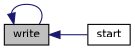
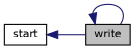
edge "start" -> "write": reversed
